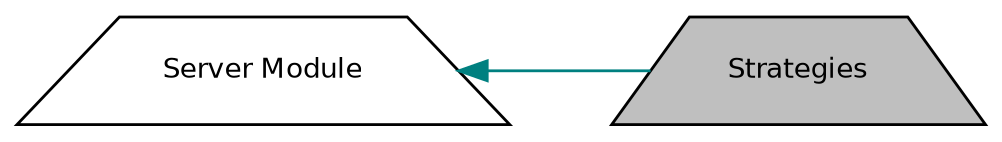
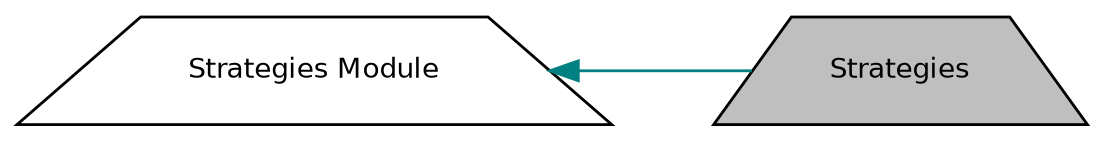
node "Server Module": label "Server Module" -> "Strategies Module"
